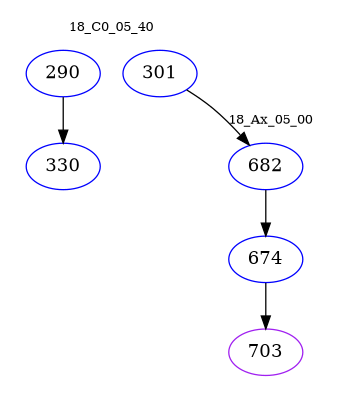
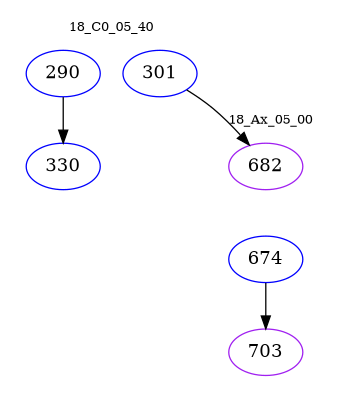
node "682": color blue -> purple
edge "682" -> "674": removed
